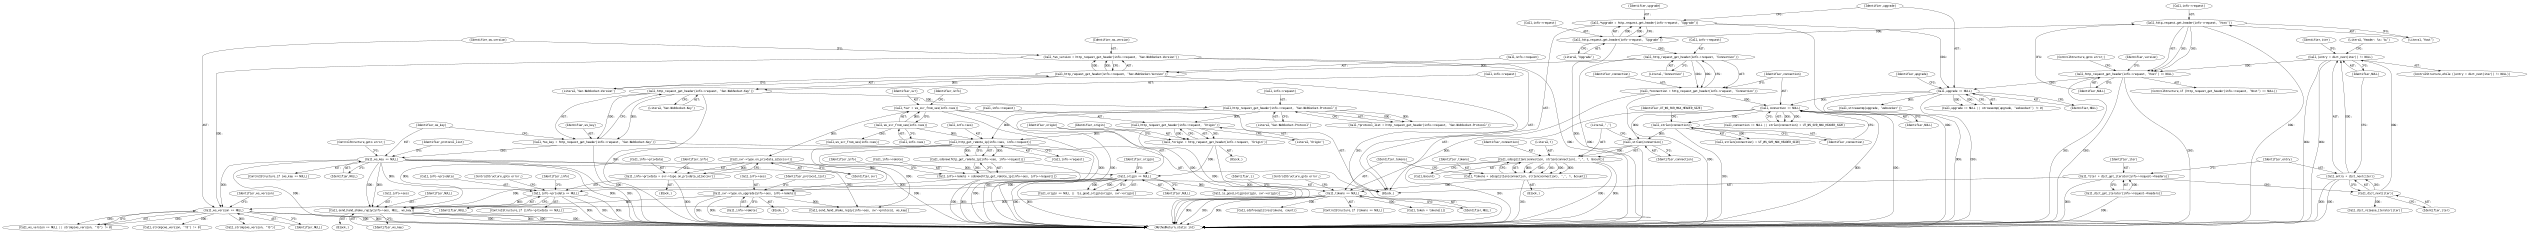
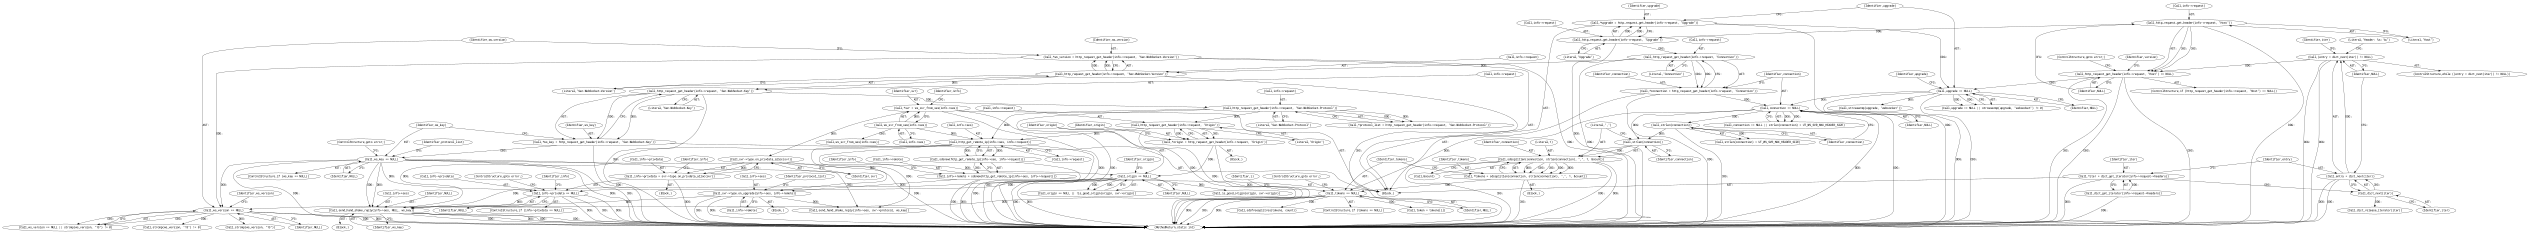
node "(Identifier,UT_WS_SVR_MAX_HEADER_SIZE)": removed
edge "(Call,dict_next(iter))" -> "(Call,(entry = dict_next(iter)) != NULL)": removed, label "DDG:"
